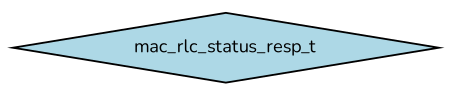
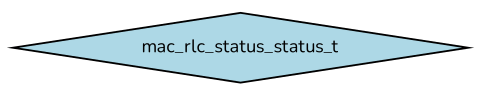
node "mac_rlc_status_resp_t": label "mac_rlc_status_resp_t" -> "mac_rlc_status_status_t"
